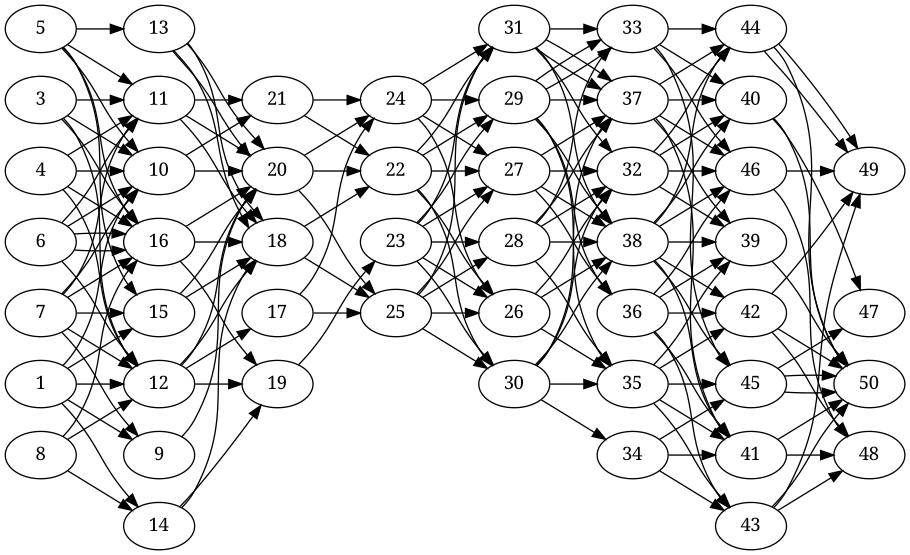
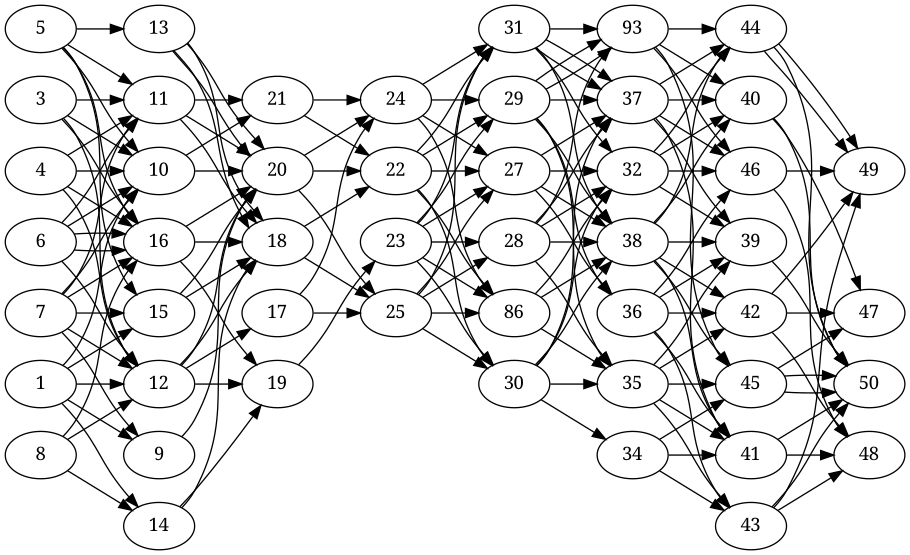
node "33": label "33" -> "93"
edge "38" -> "46": removed
node "26": label "26" -> "86"
edge "42" -> "50": now "42" -> "47"
